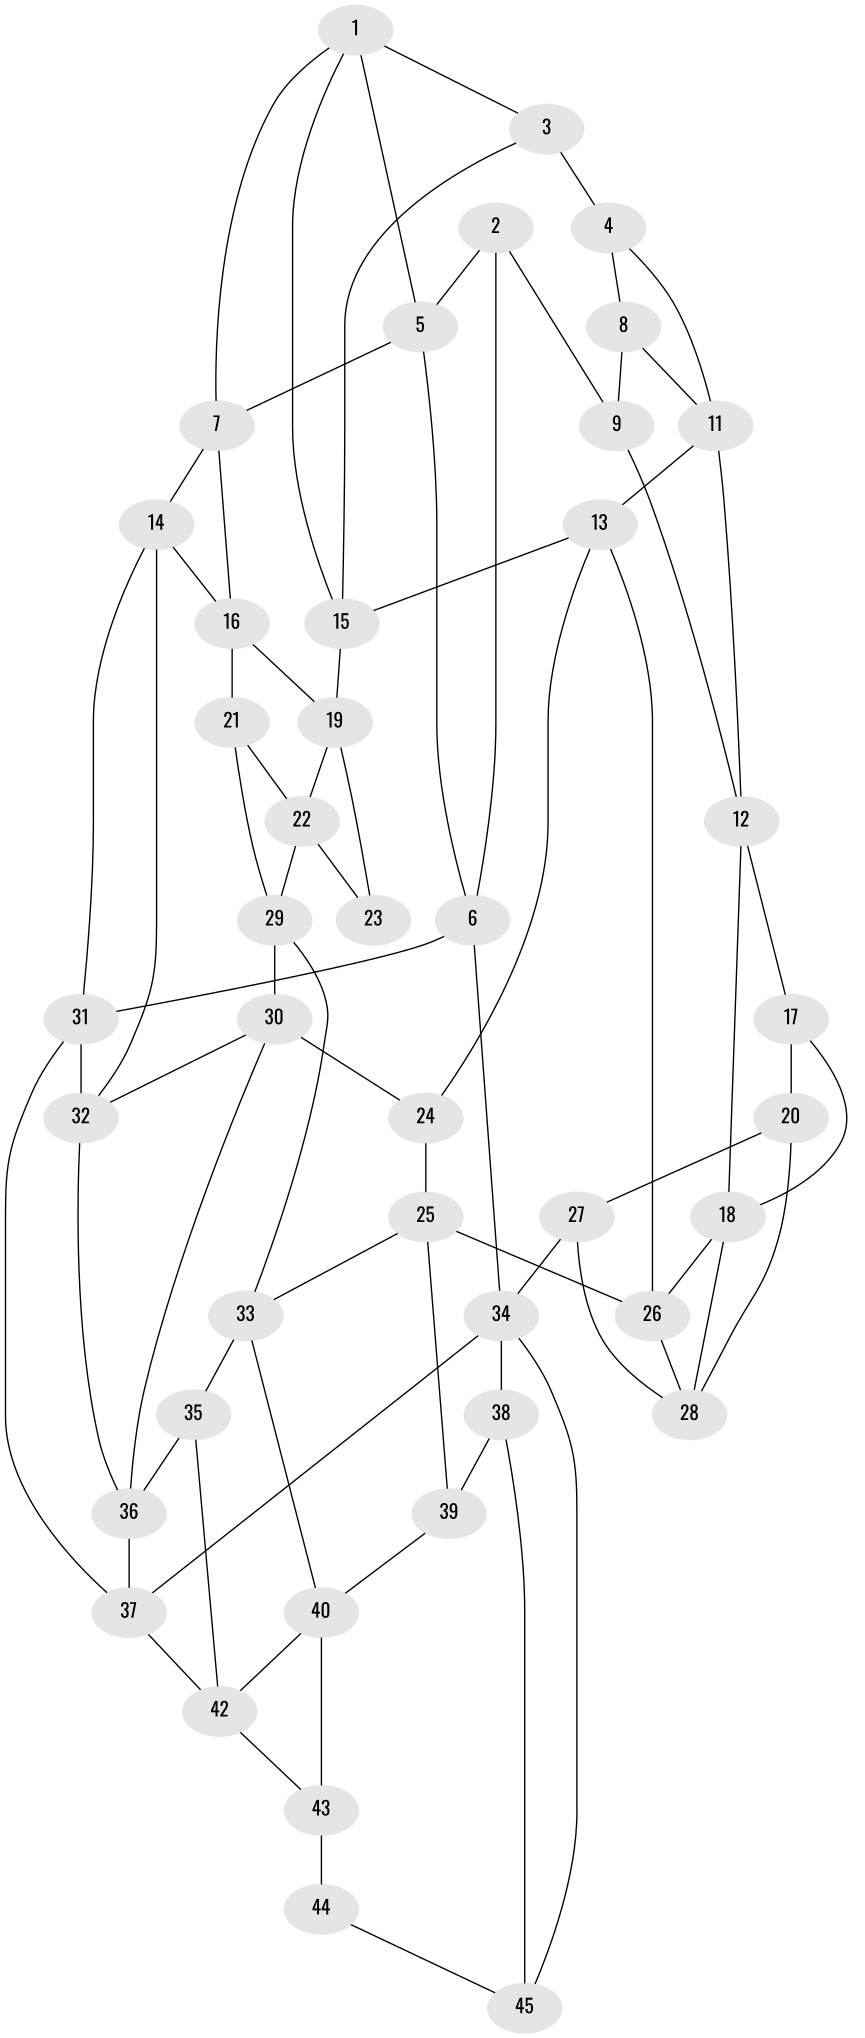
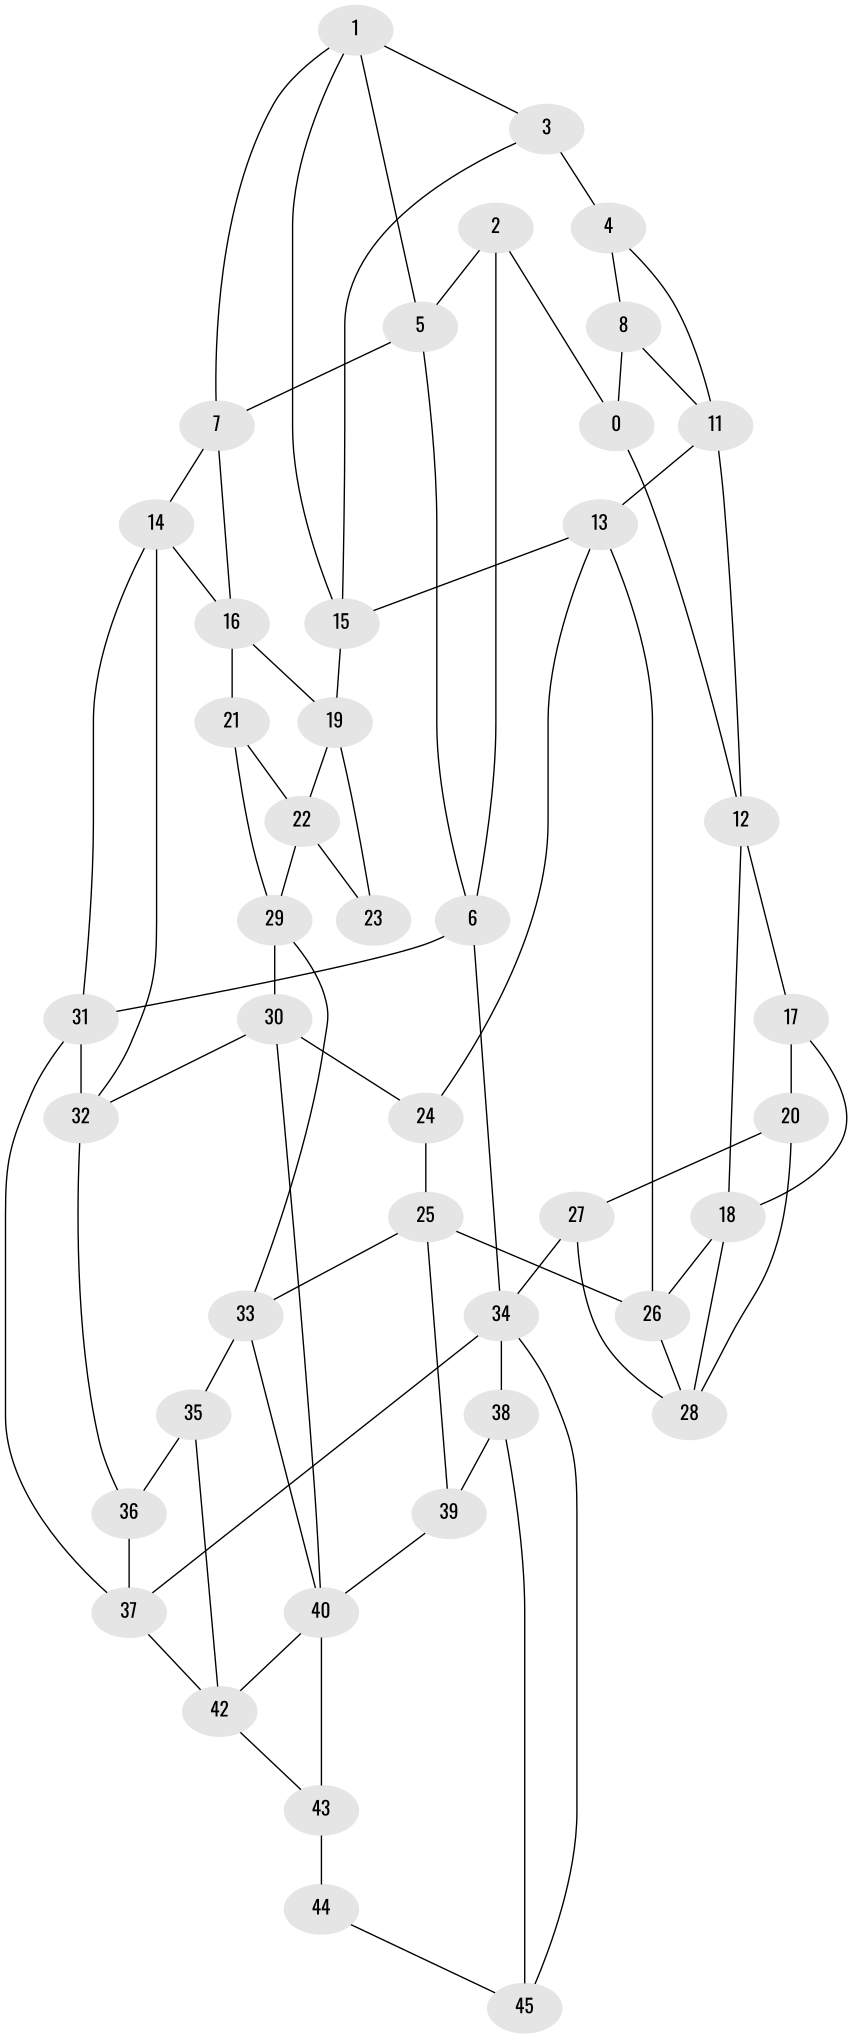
node "9": label "9" -> "0"
edge "30" -- "36": now "30" -- "40"
